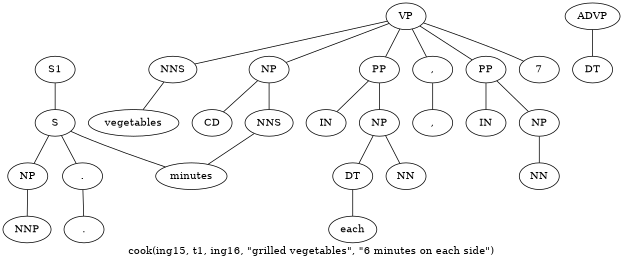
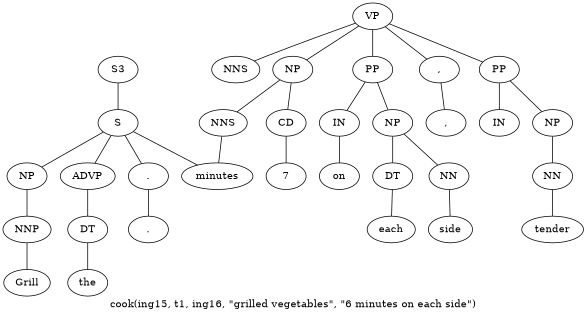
edge "VP" -- "7": now "CD" -- "7"
node "S1": label "S1" -> "S3"
node "vegetables": removed
edge "S" -- "ADVP": added
node "on": added
node "side": added
node "tender": added
node "Grill": added
node "the": added
